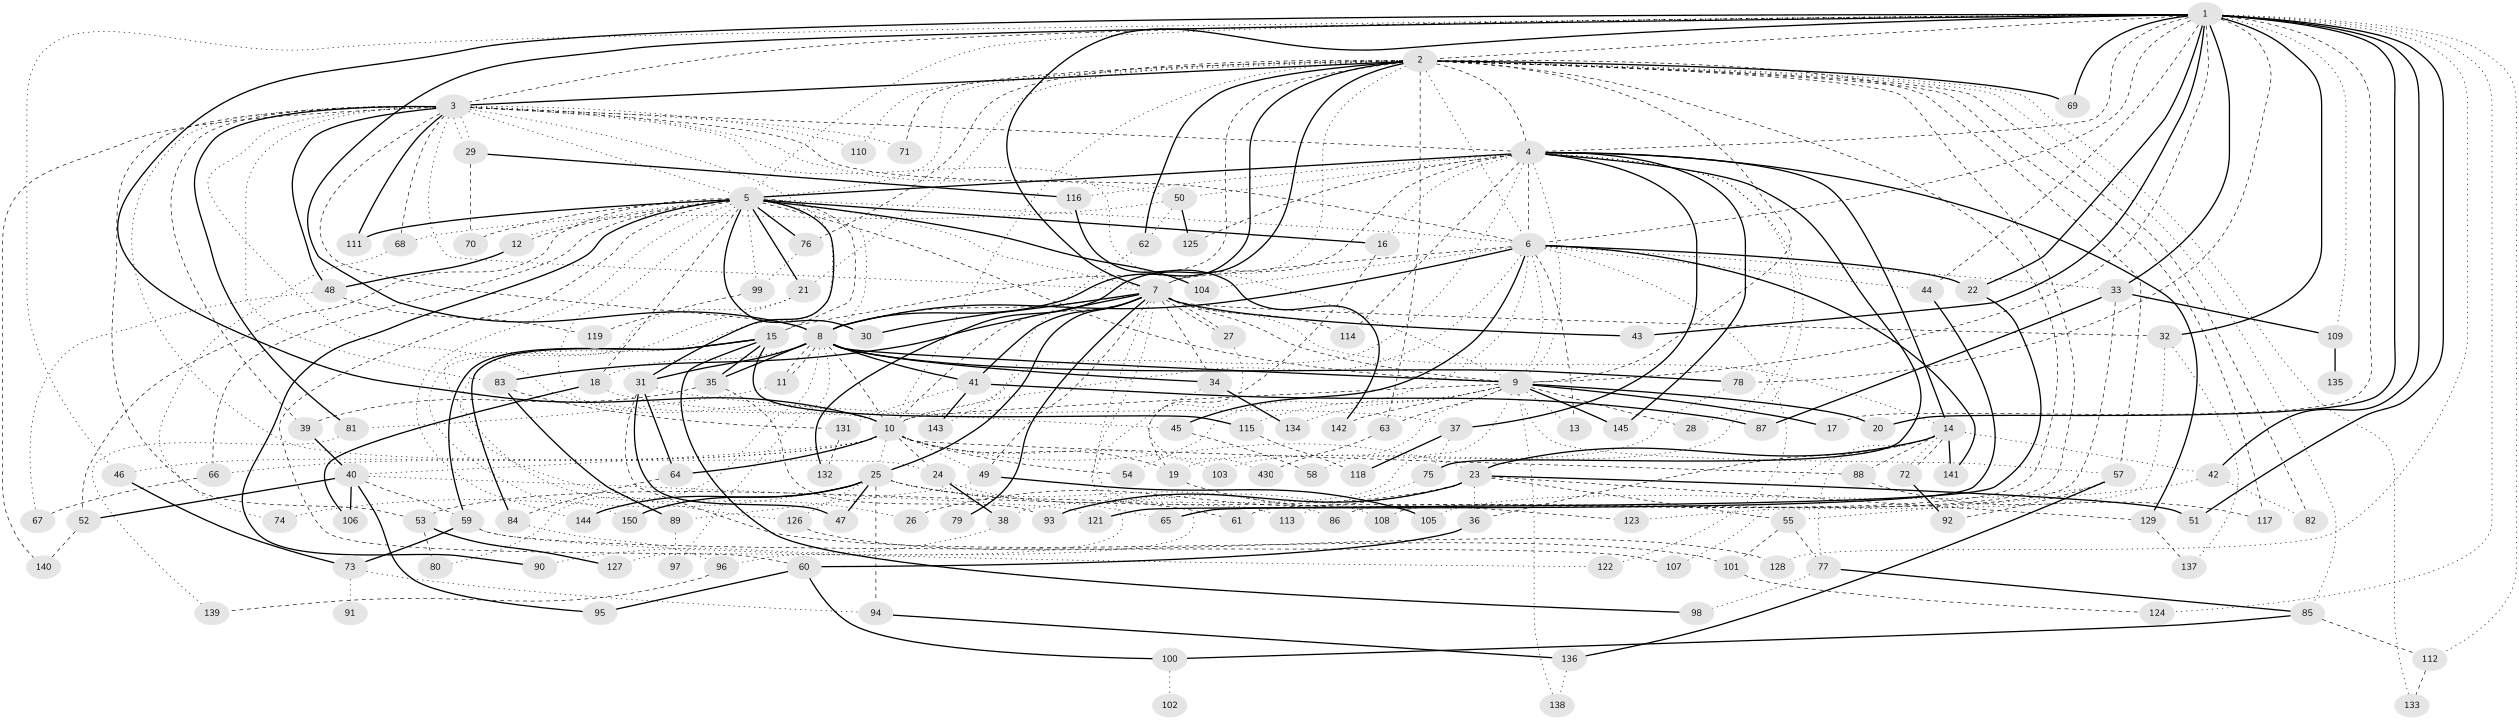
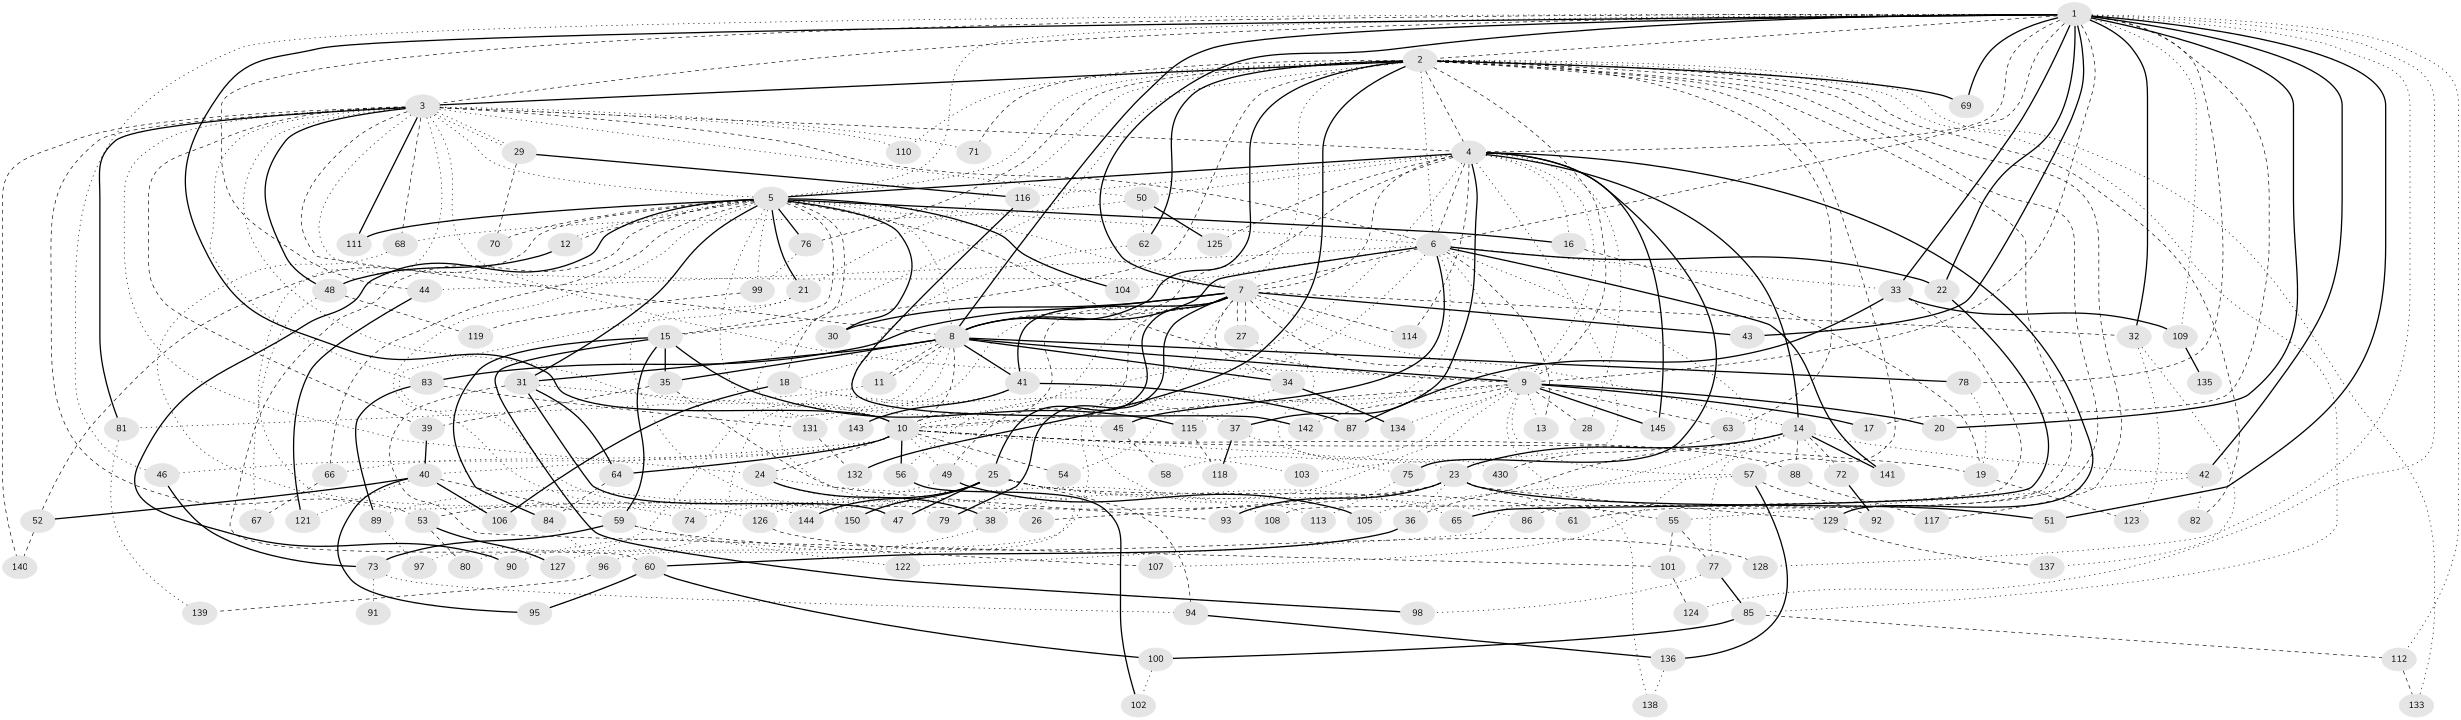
edge "4" -- "8": added
node "56": added
